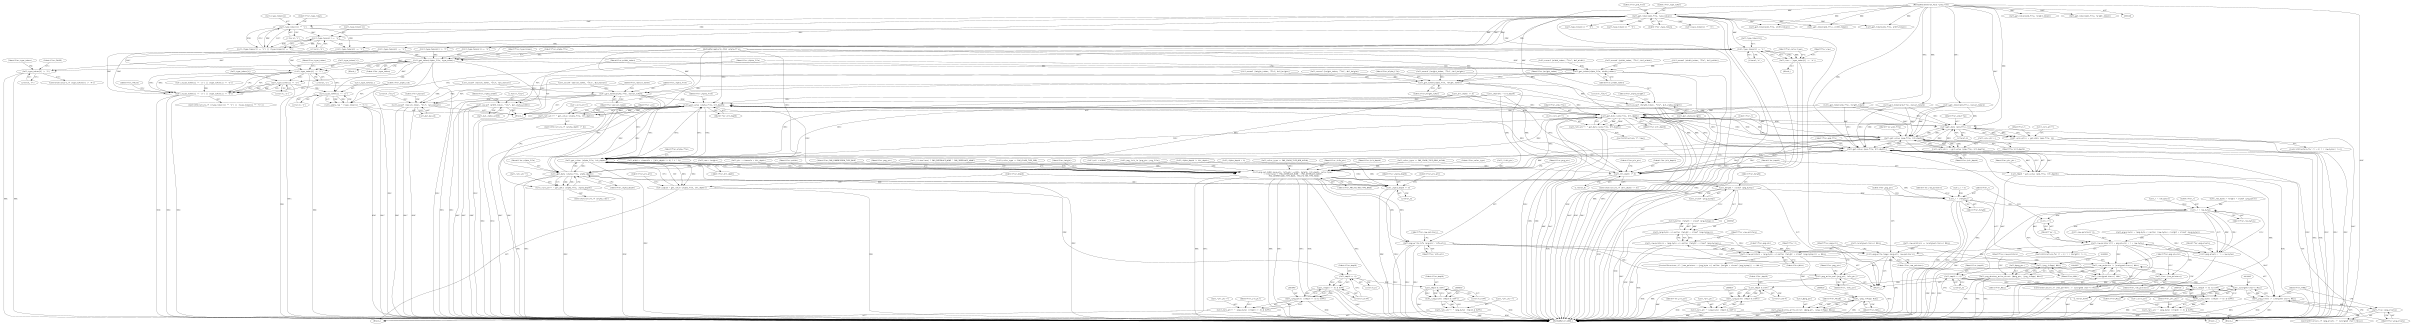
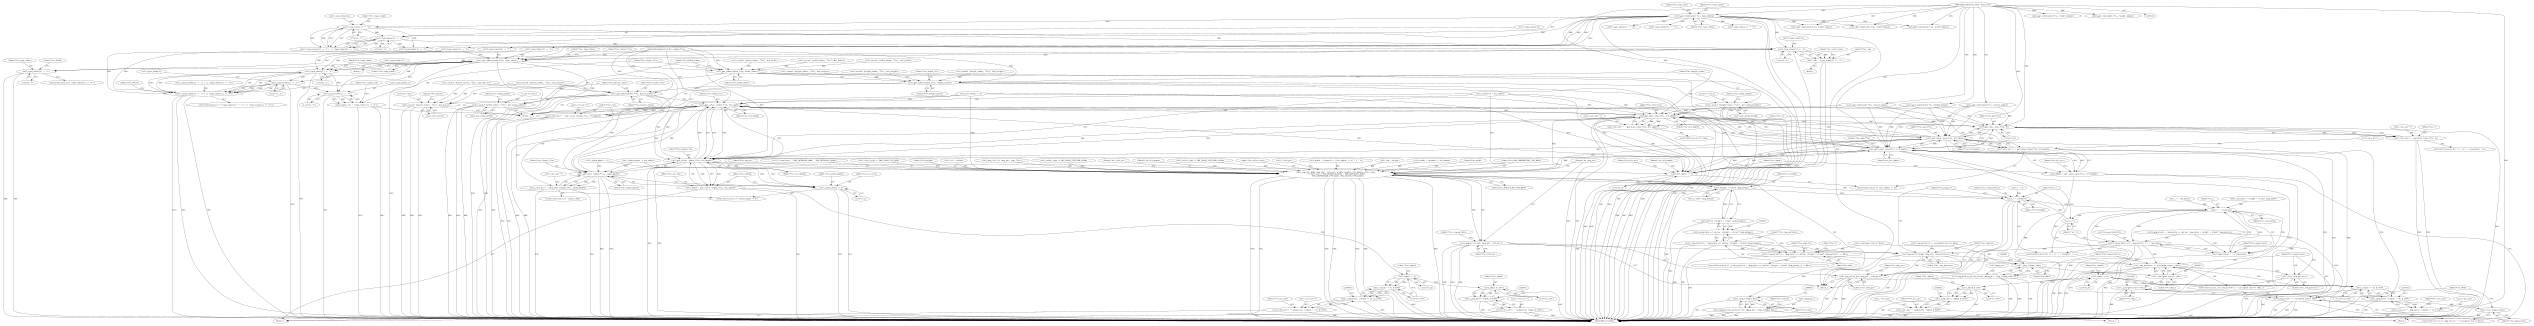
node "(Call,pix * channels * bit_depth)": label "(Call,pix * channels * bit_depth)" -> "(Call,width * channels * bit_depth)"
edge "(Call,*pix_ptr++ = get_value (pnm_file, bit_depth))" -> "(ControlStructure,if (bit_depth <= 8))": added, label "AST:"
edge "(Call,alpha_depth <= 8)" -> "(ControlStructure,if (alpha_depth <= 8))": added, label "AST:"
edge "(Call,i++)" -> "(Call,i < (height))": added, label "DDG:"
edge "(Call,(png_byte **) malloc (height * sizeof (png_bytep)))" -> "(MethodReturn,BOOL)": removed, label "DDG:"
